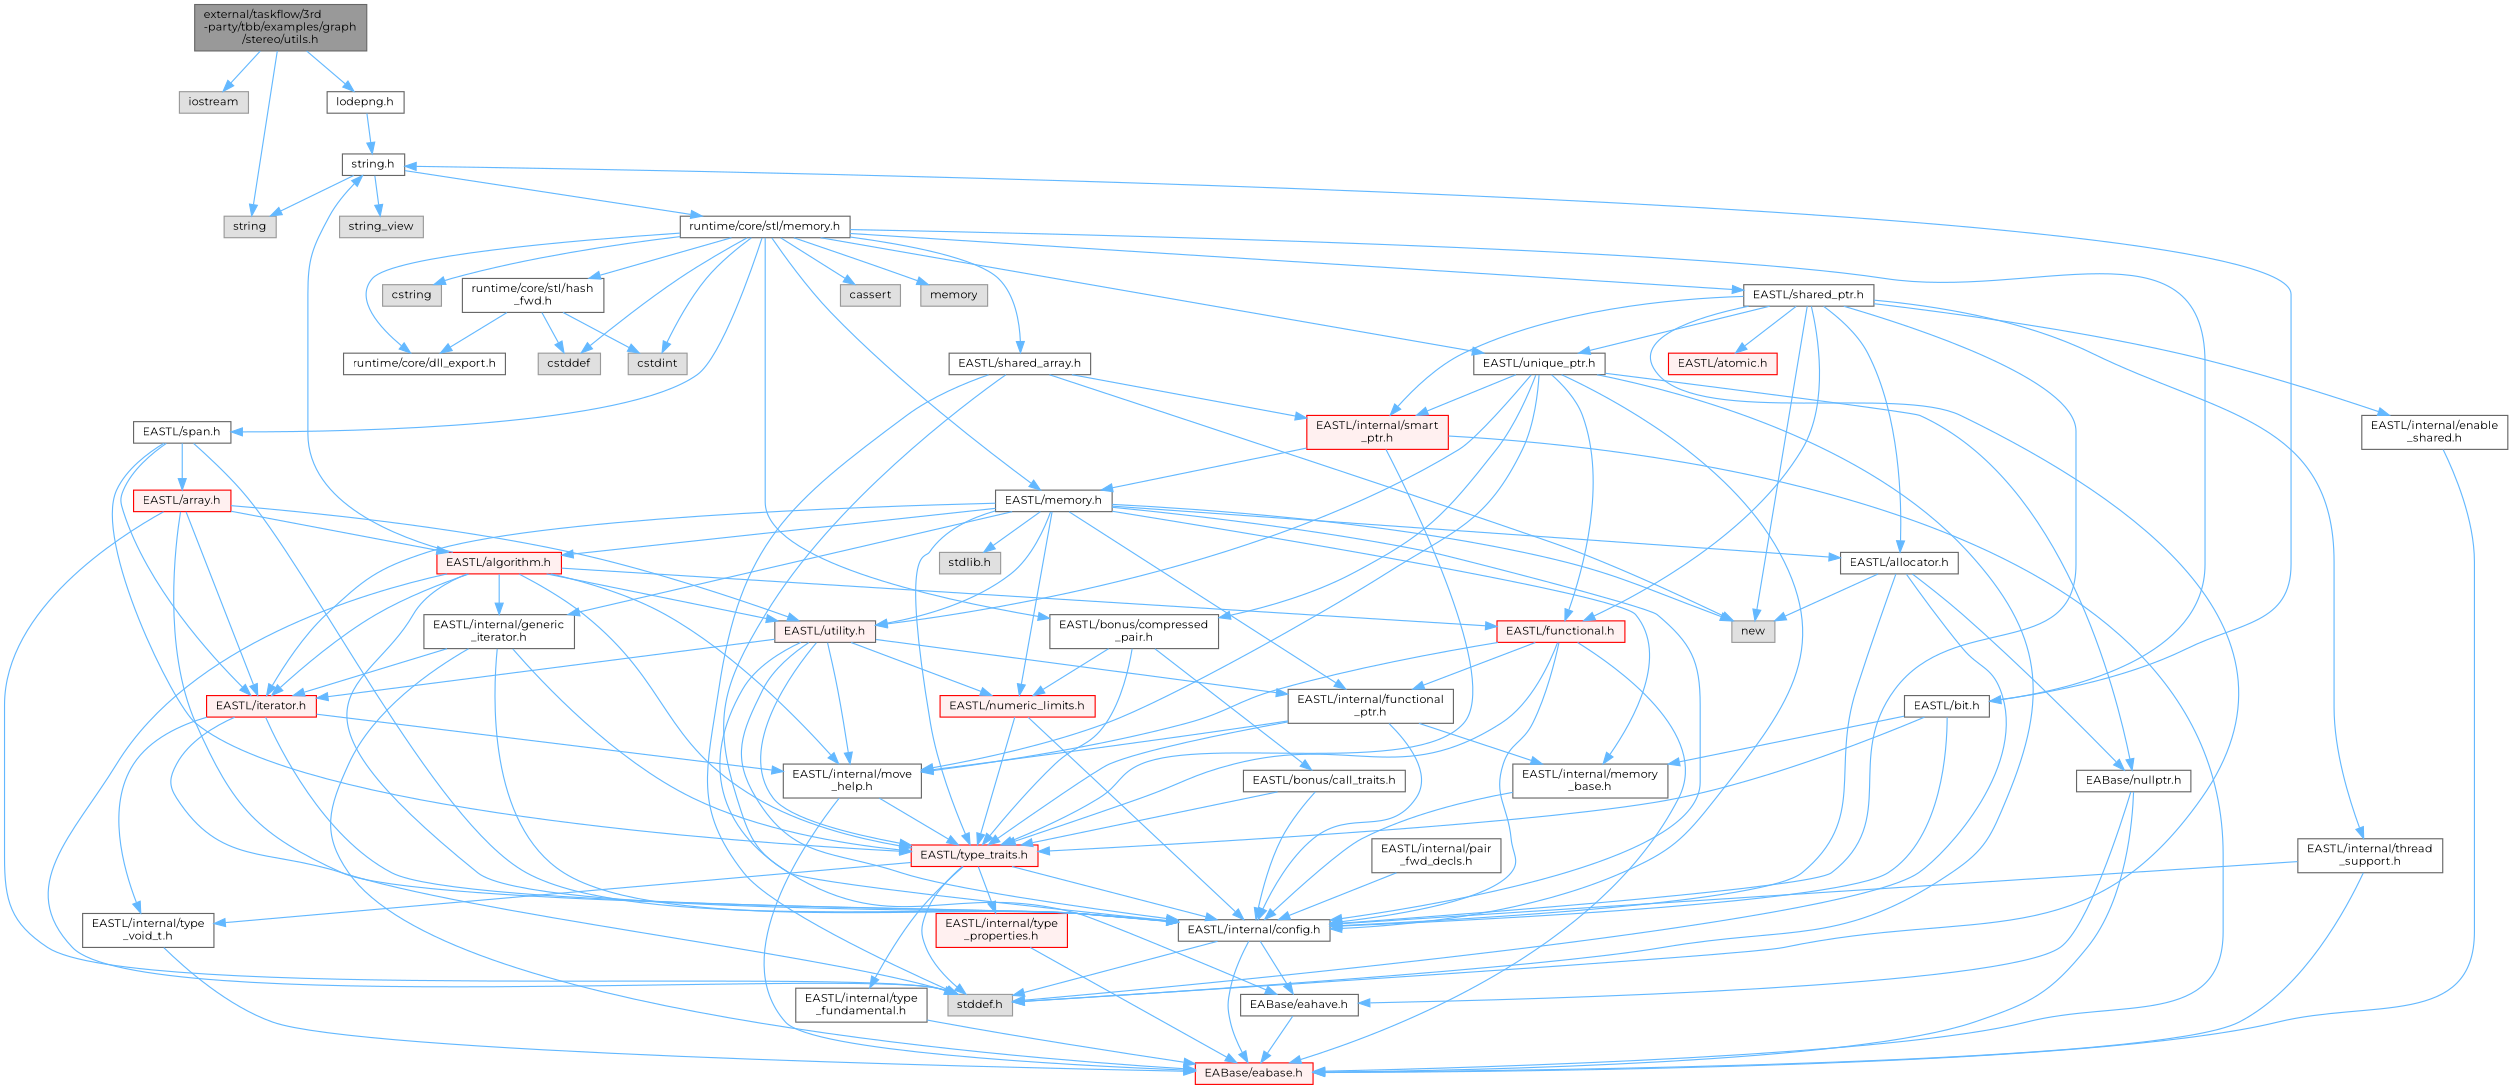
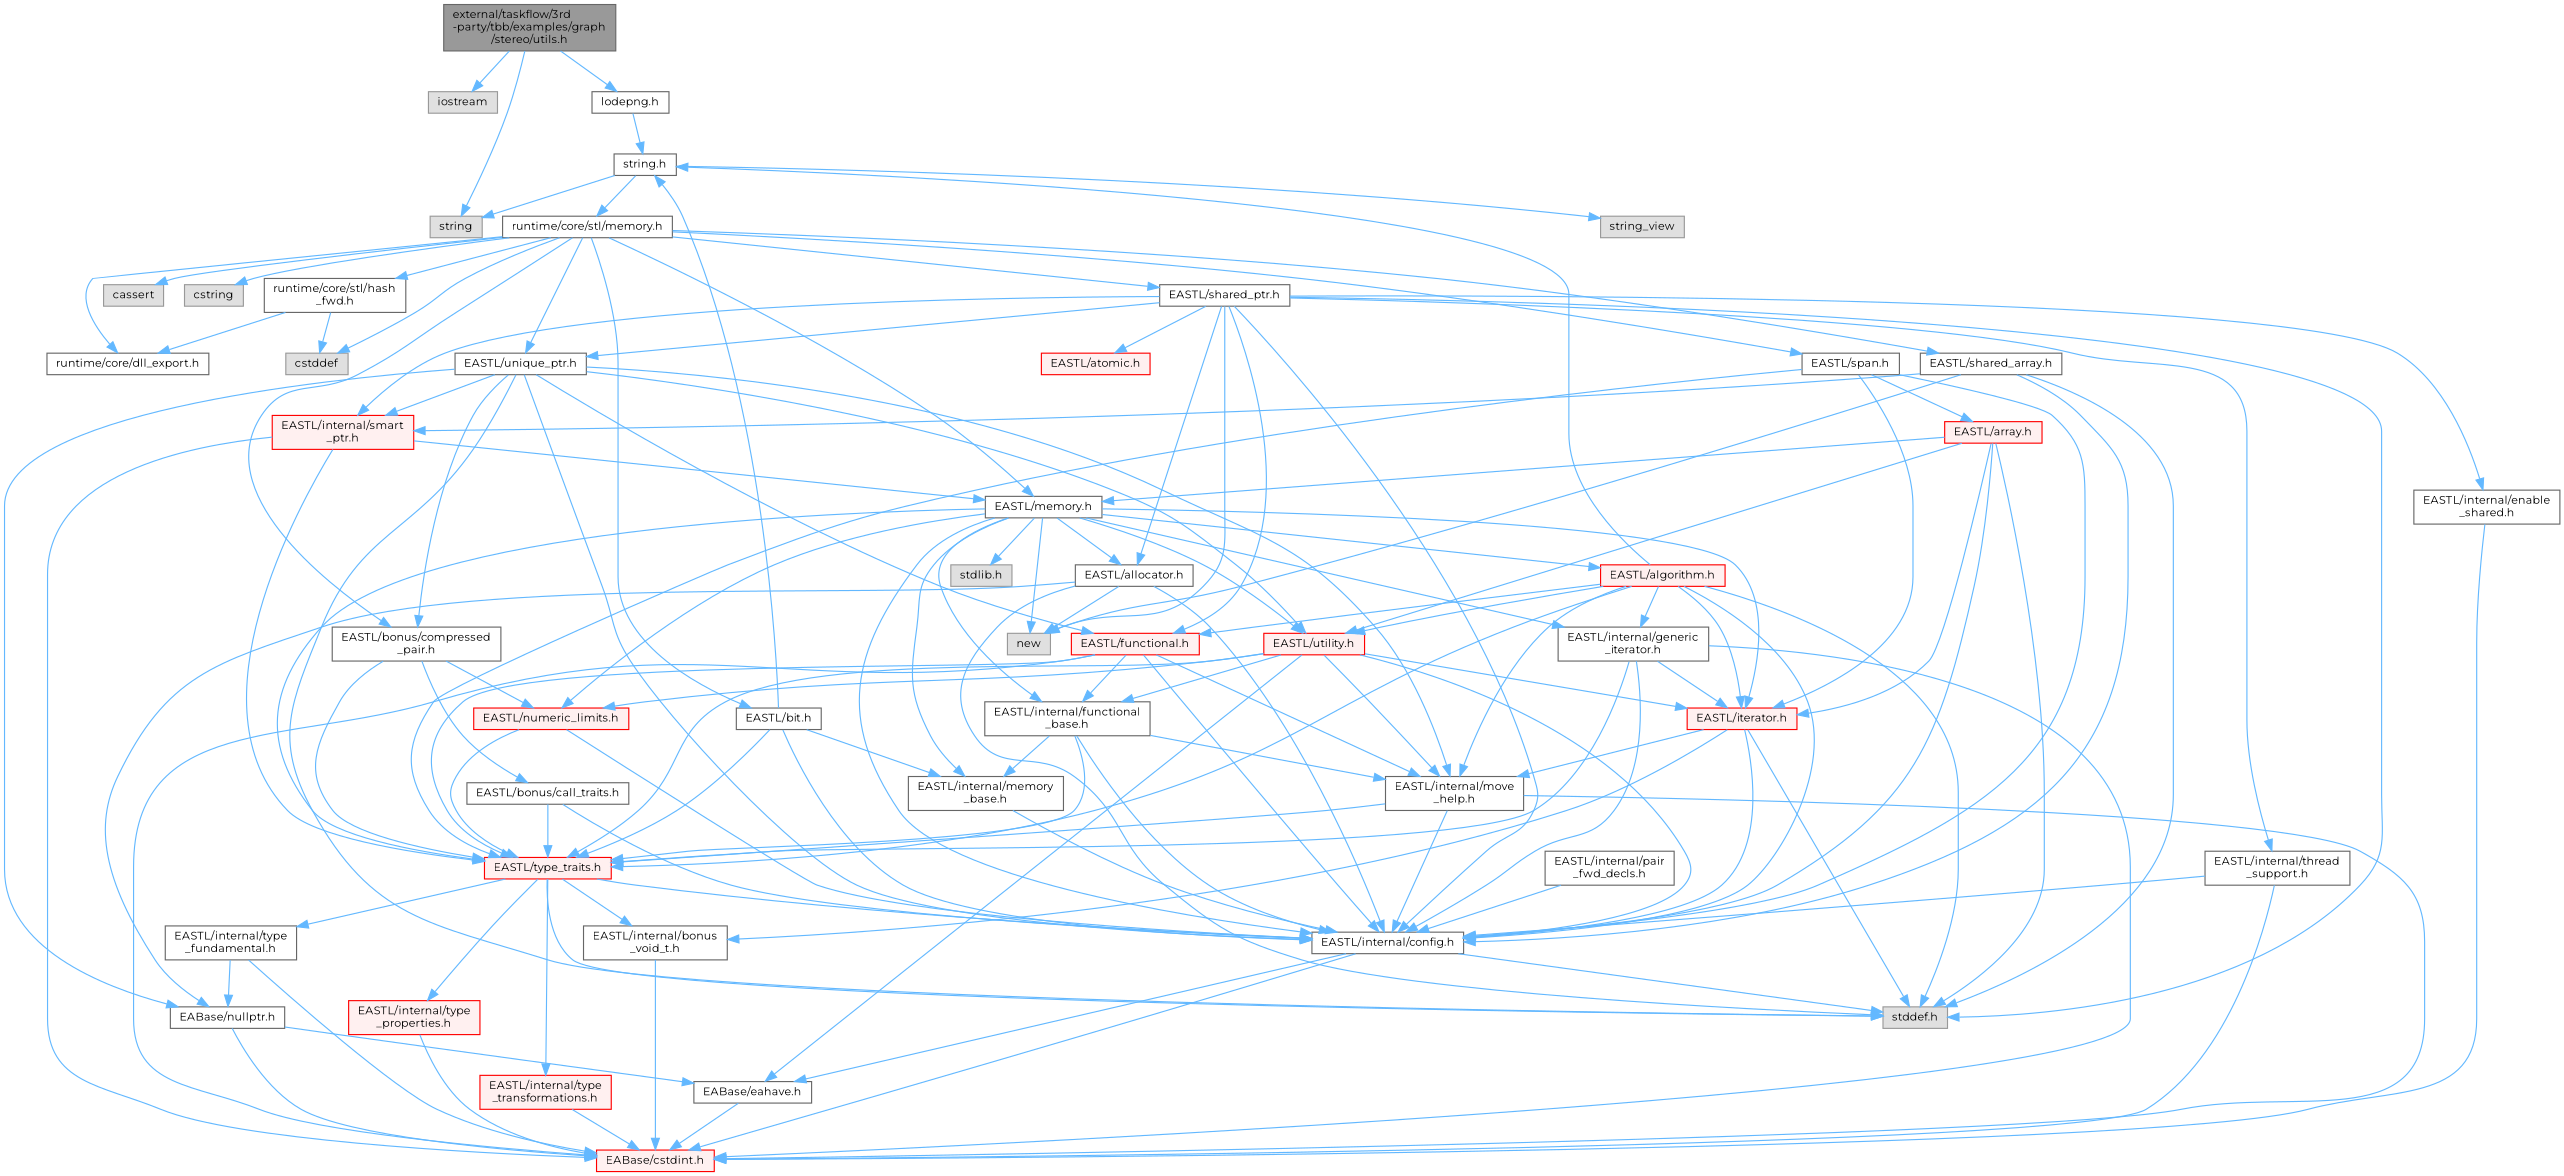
node "memory": removed
node "cstdint": removed
edge "EASTL/array.h" -> "EASTL/algorithm.h": now "EASTL/array.h" -> "EASTL/memory.h"
node "EASTL/utility.h": color grey40 -> red
node "EASTL/internal/functional _ptr.h": label "EASTL/internal/functional _ptr.h" -> "EASTL/internal/functional _base.h"
edge "EASTL/internal/move _help.h" -> "EASTL/internal/config.h": added
node "EASTL/internal/type _void_t.h": label "EASTL/internal/type _void_t.h" -> "EASTL/internal/bonus _void_t.h"
edge "EASTL/internal/type _fundamental.h" -> "EABase/nullptr.h": added
node "EABase/eabase.h": label "EABase/eabase.h" -> "EABase/cstdint.h"
node "EASTL/internal/type _transformations.h": added
